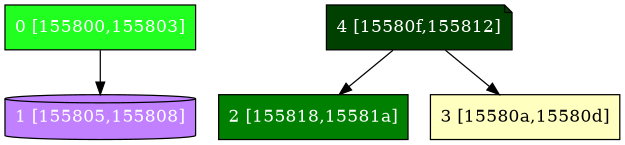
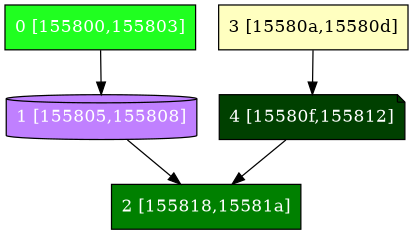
edge "4 [15580f,155812]" -> "3 [15580a,15580d]": reversed
edge "1 [155805,155808]" -> "2 [155818,15581a]": added
